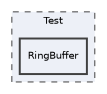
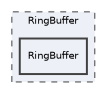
cluster "Test": label "Test" -> "RingBuffer"
